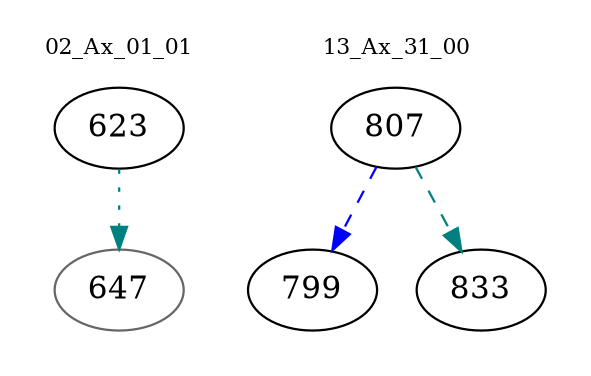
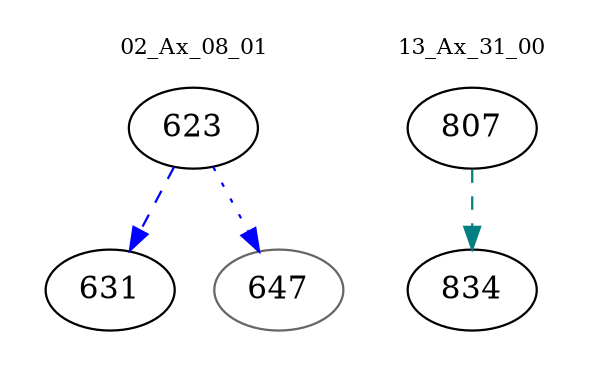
cluster "02_Ax_01_01": label "02_Ax_01_01" -> "02_Ax_08_01"
edge "623" -> "647": color teal -> blue
node "631": added
node "799": removed
node "833": label "833" -> "834"
